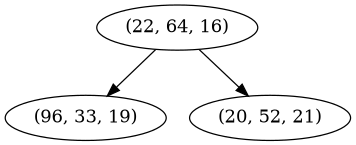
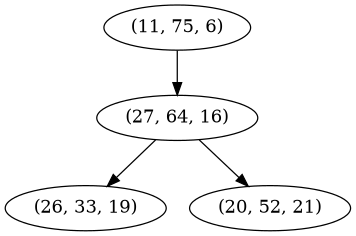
node "(11, 75, 6)": added
node "(22, 64, 16)": label "(22, 64, 16)" -> "(27, 64, 16)"
node "(96, 33, 19)": label "(96, 33, 19)" -> "(26, 33, 19)"
